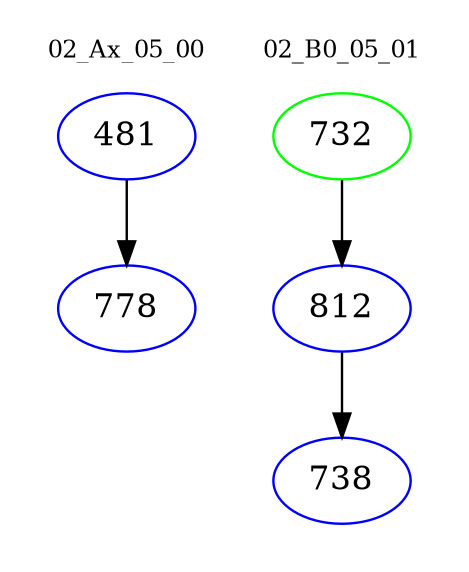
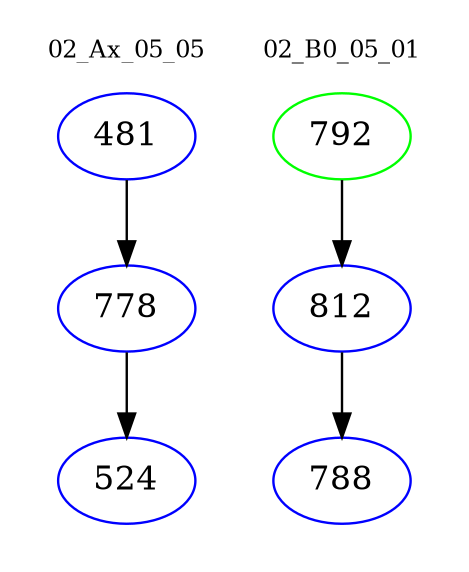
cluster "02_Ax_05_00": label "02_Ax_05_00" -> "02_Ax_05_05"
node "732": label "732" -> "792"
node "524": added
node "738": label "738" -> "788"
